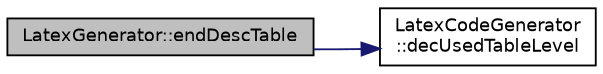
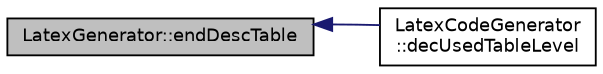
edge "LatexGenerator::endDescTable" -> "LatexCodeGenerator ::decUsedTableLevel": reversed
